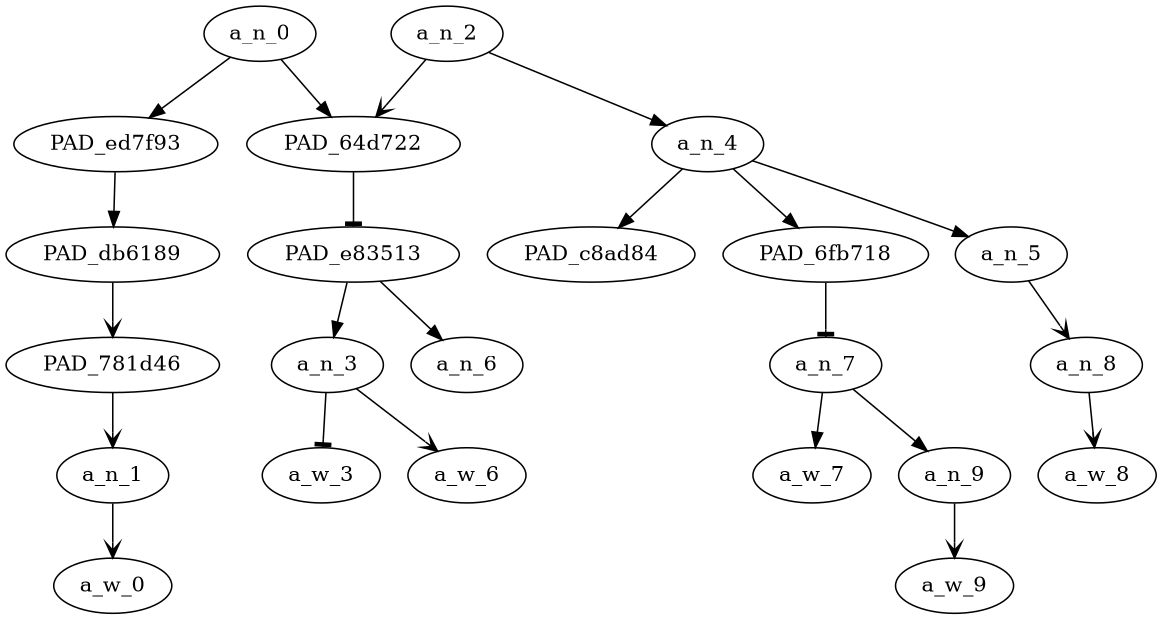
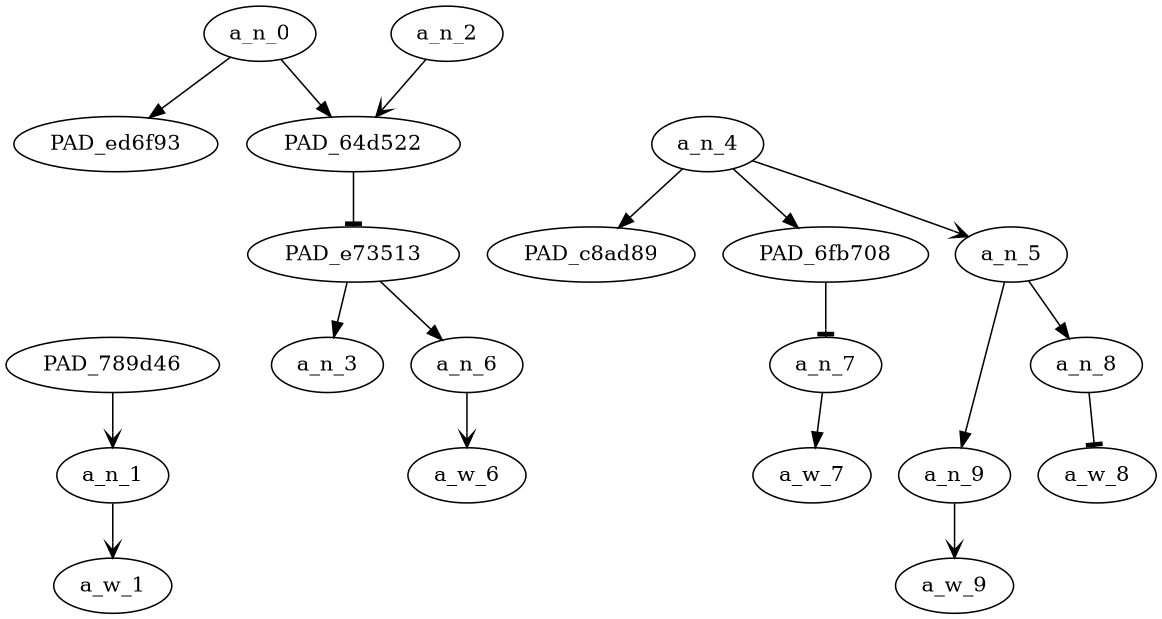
edge "a_n_2" -> "a_n_4": removed
node "PAD_ed7f93": label "PAD_ed7f93" -> "PAD_ed6f93"
node "PAD_64d722": label "PAD_64d722" -> "PAD_64d522"
edge "a_n_4" -> "a_n_5": arrowhead normal -> vee
node "PAD_db6189": removed
node "PAD_e83513": label "PAD_e83513" -> "PAD_e73513"
node "PAD_c8ad84": label "PAD_c8ad84" -> "PAD_c8ad89"
node "PAD_6fb718": label "PAD_6fb718" -> "PAD_6fb708"
edge "a_n_5" -> "a_n_8": arrowhead vee -> normal
node "PAD_781d46": label "PAD_781d46" -> "PAD_789d46"
edge "a_n_3" -> "a_w_6": now "a_n_6" -> "a_w_6"
edge "a_n_7" -> "a_n_9": now "a_n_5" -> "a_n_9"
edge "a_n_8" -> "a_w_8": arrowhead vee -> tee
node "a_w_3": removed
node "a_w_0": label "a_w_0" -> "a_w_1"
